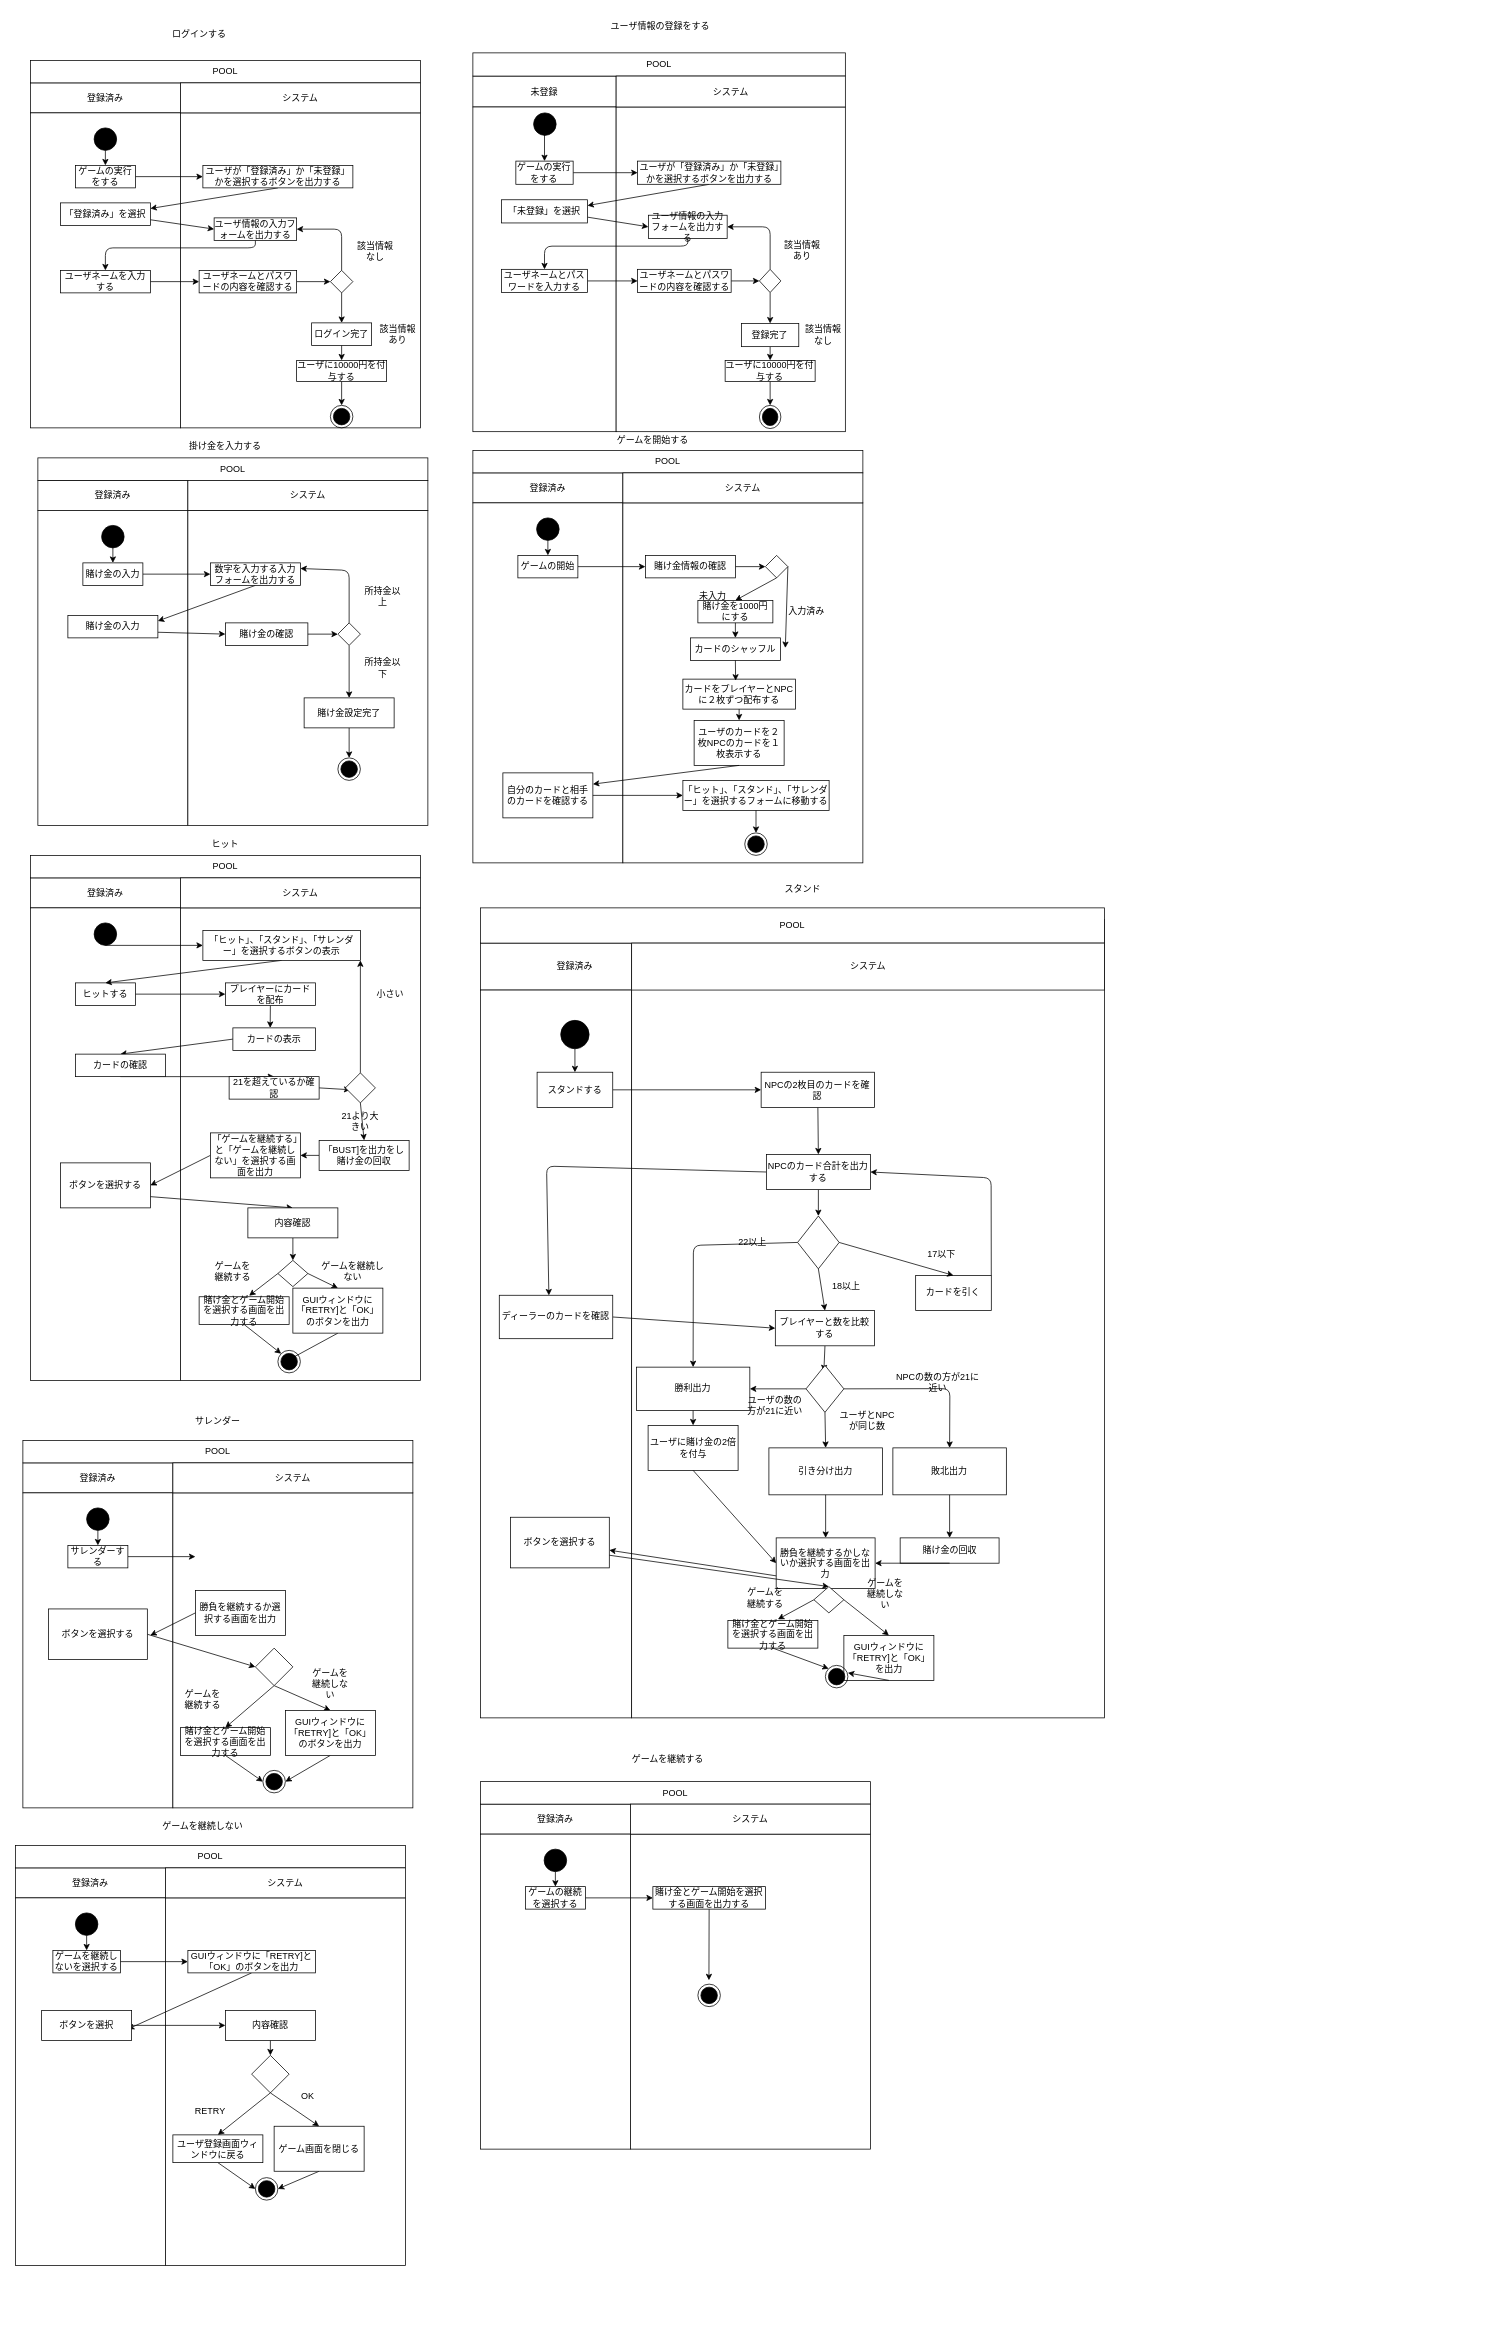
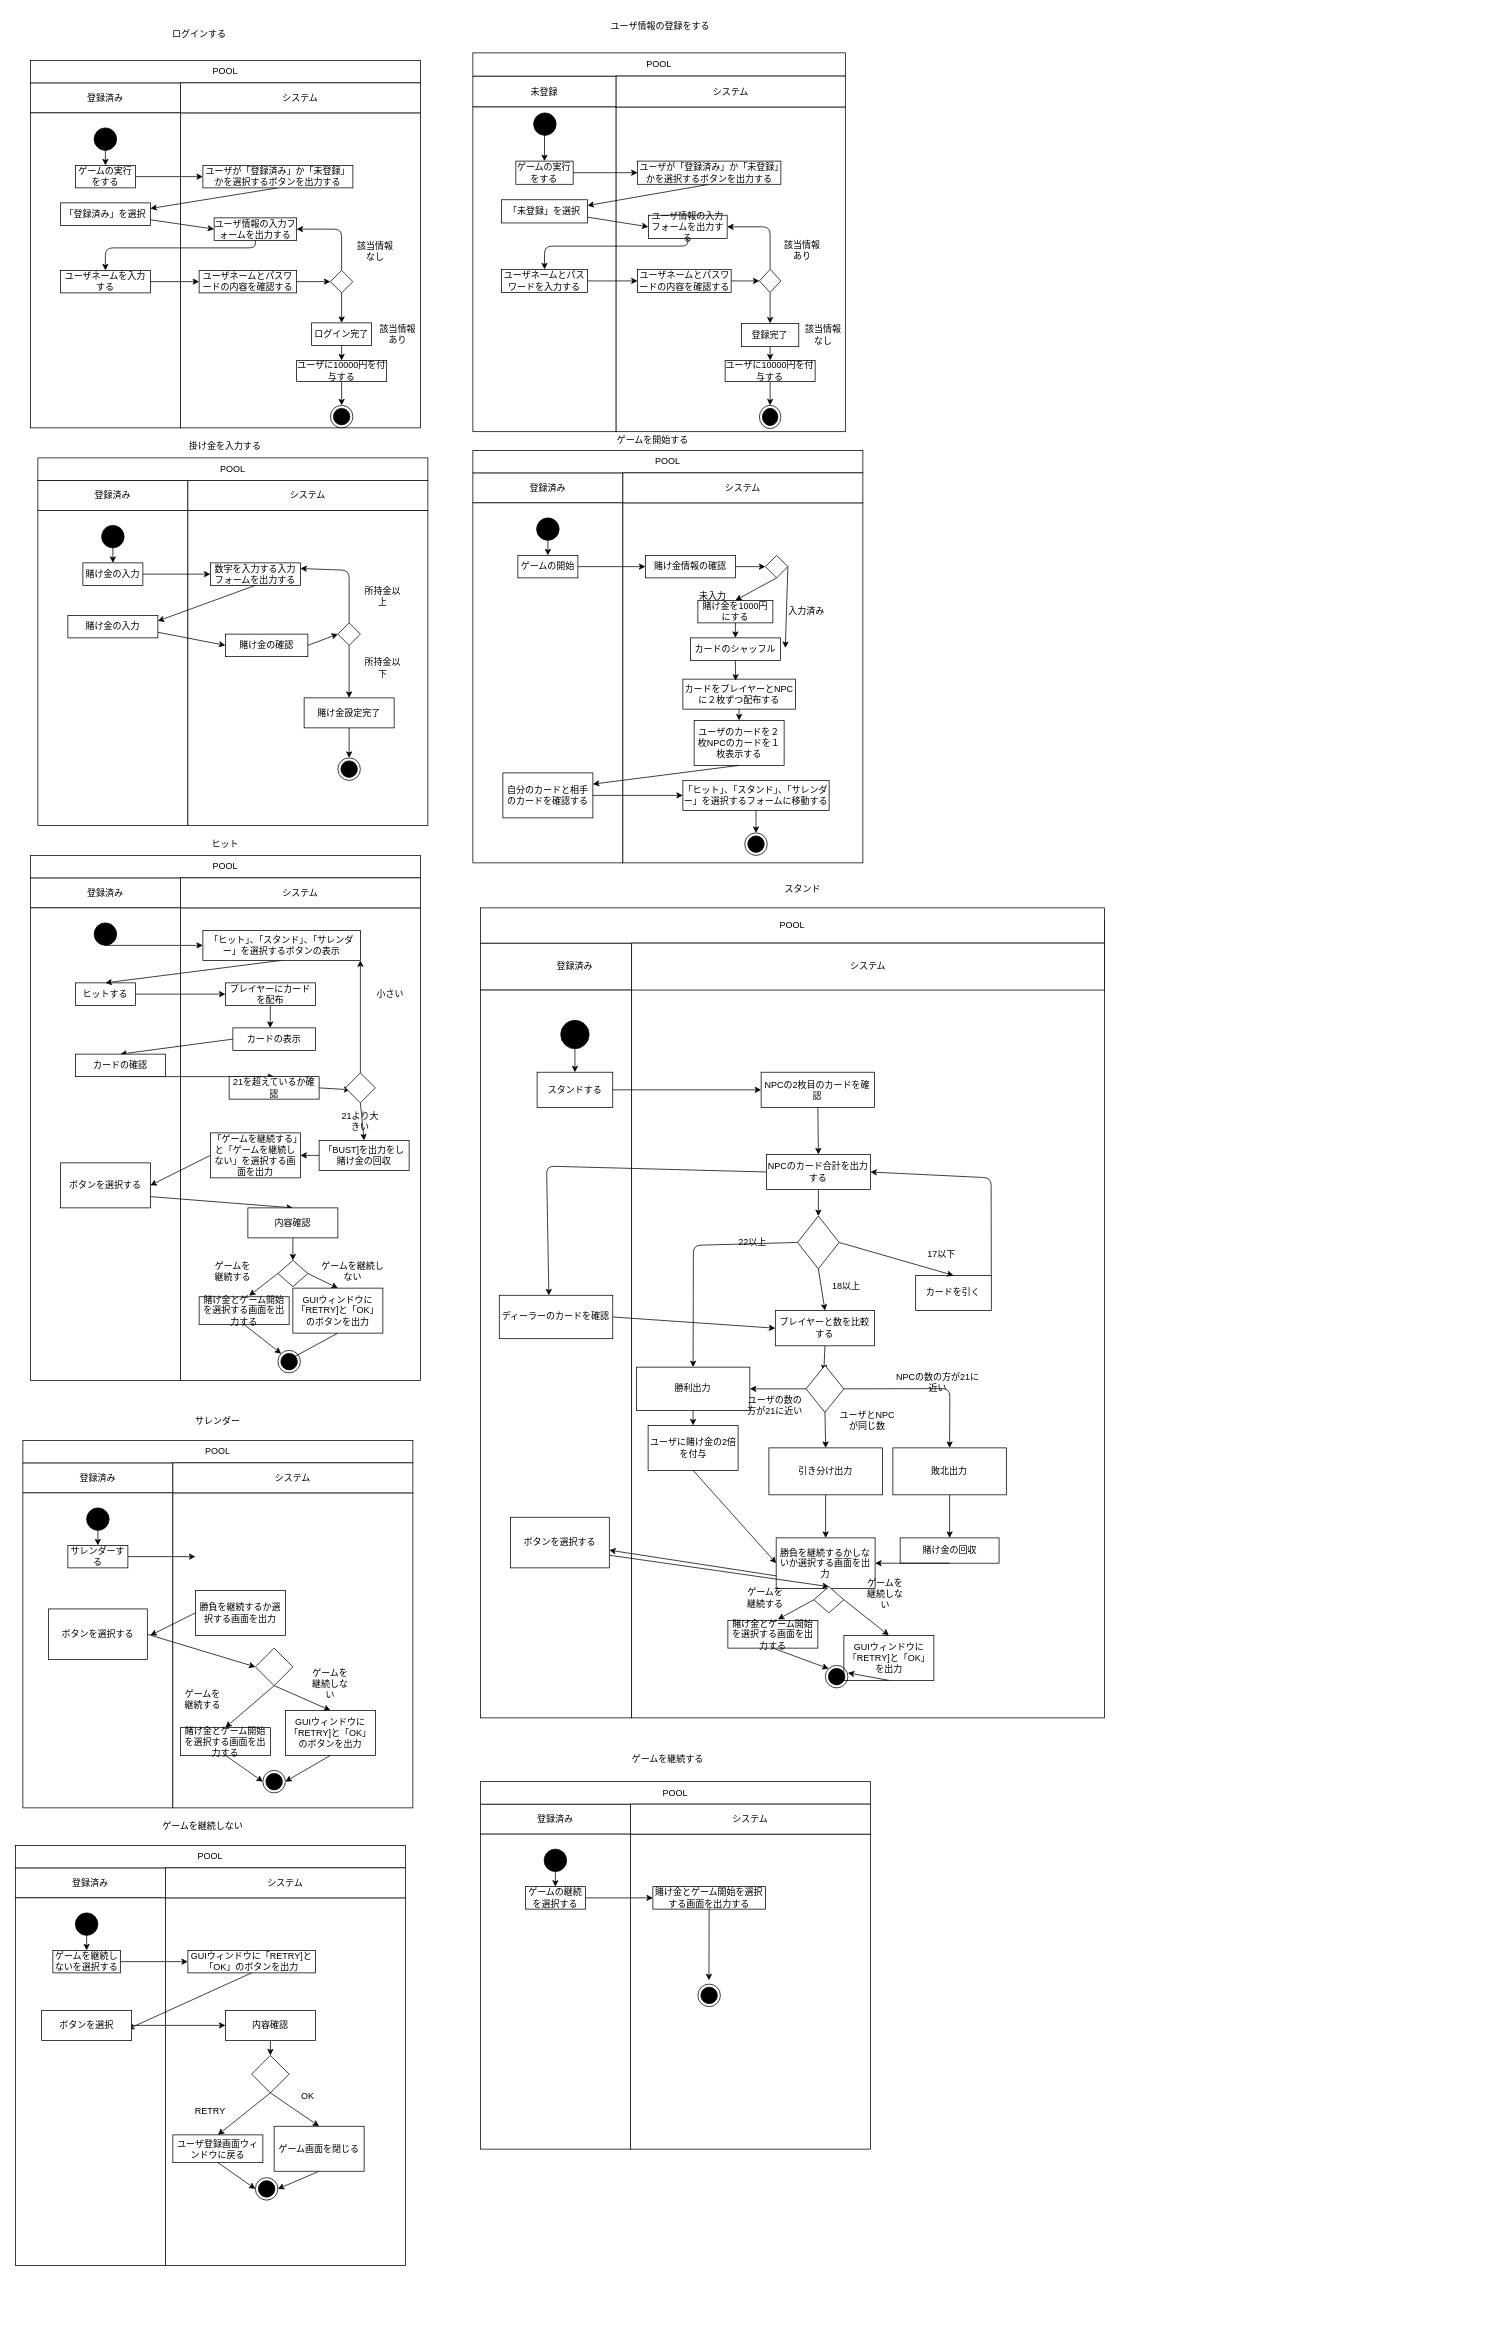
node "賭け金の確認": moved (267, 634) -> (267, 645)
